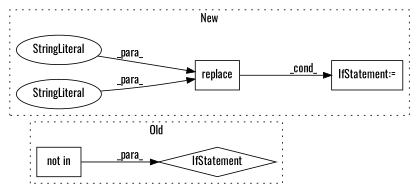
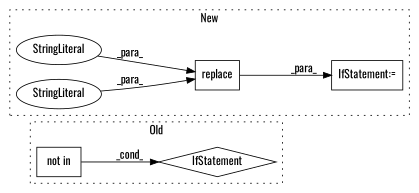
edge "replace" -> "IfStatement:=": label "_cond_" -> "_para_"
edge "not in" -> "IfStatement": label "_para_" -> "_cond_"
